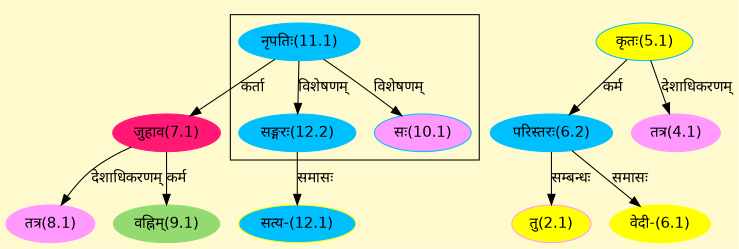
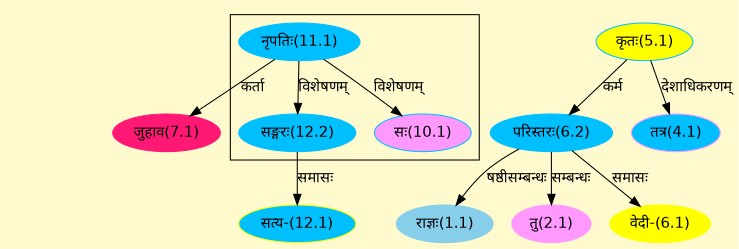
node "तत्र(4.1)": fillcolor #ff99ff -> #00bfff
node "तत्र(8.1)": removed
node "वह्निम्(9.1)": removed
node "राज्ञः(1.1)": added
node "तु(2.1)": fillcolor #ffff00 -> #ff99ff
